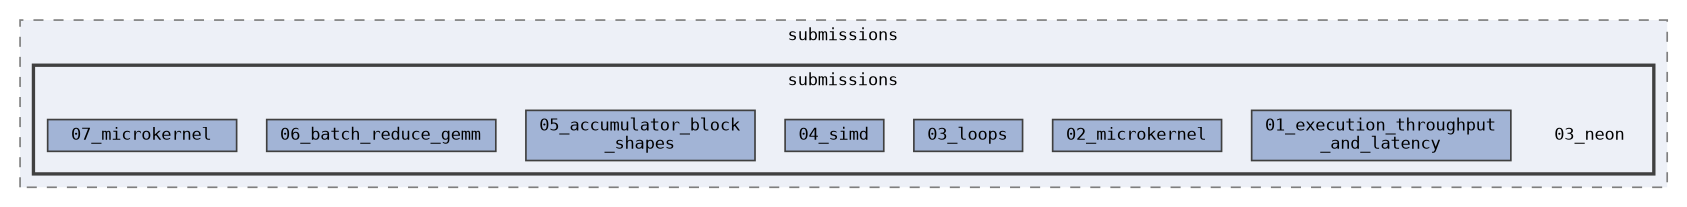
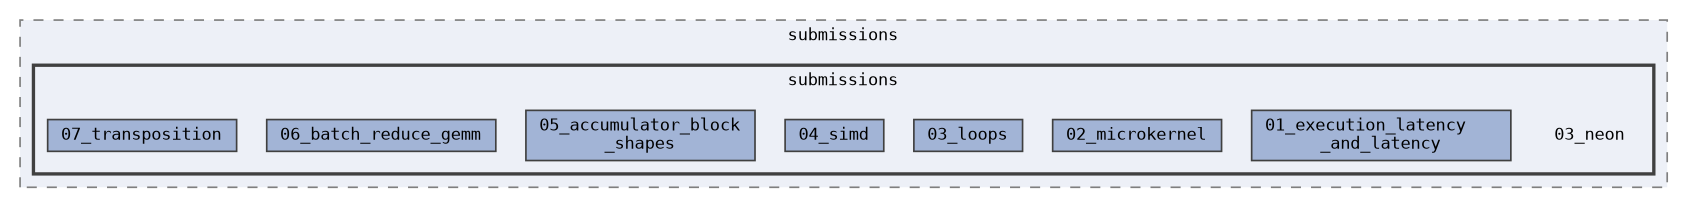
node "07_microkernel": label "07_microkernel" -> "07_transposition"
node "01_execution_throughput _and_latency": label "01_execution_throughput _and_latency" -> "01_execution_latency _and_latency"
